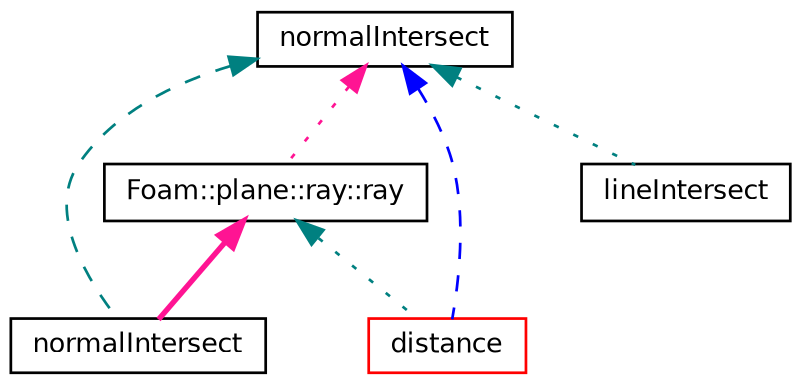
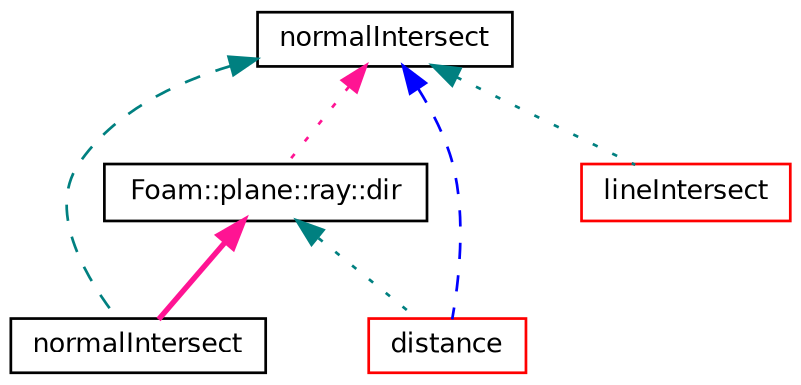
node "Foam::plane::ray::ray": label "Foam::plane::ray::ray" -> "Foam::plane::ray::dir"
node "lineIntersect": color black -> red
